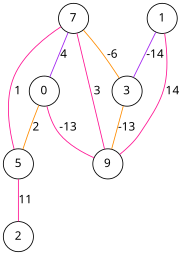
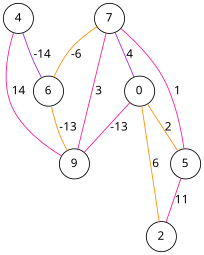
node "1": label "1" -> "4"
node "3": label "3" -> "6"
edge "0" -- "2": added, label "6"
